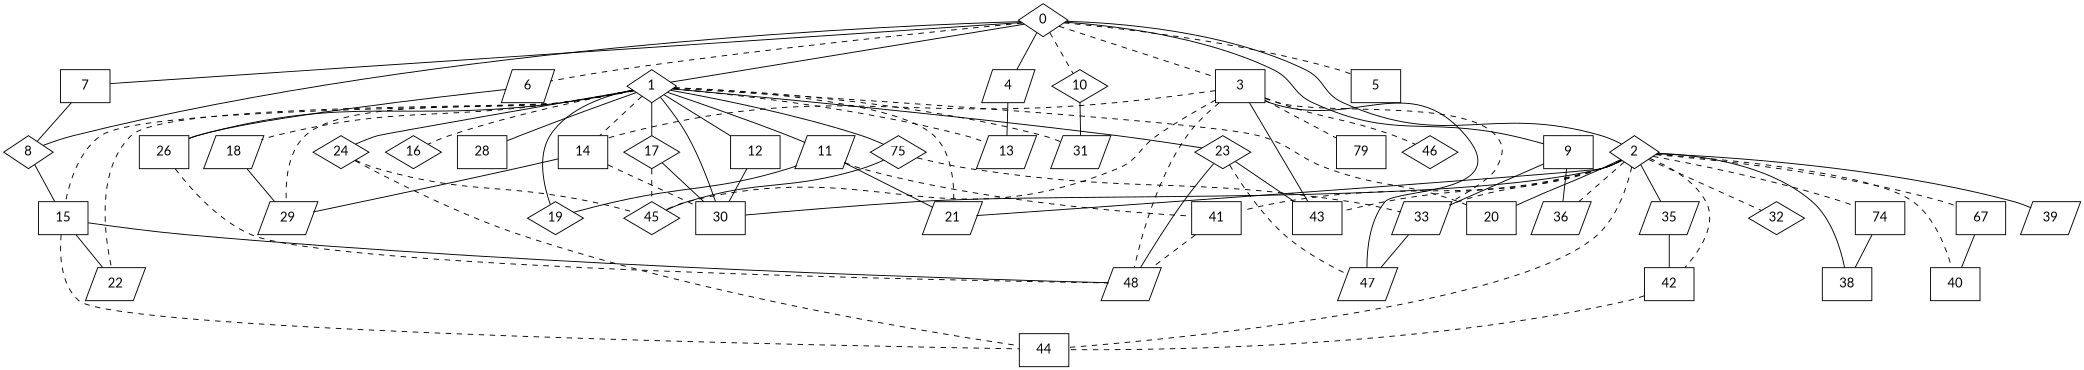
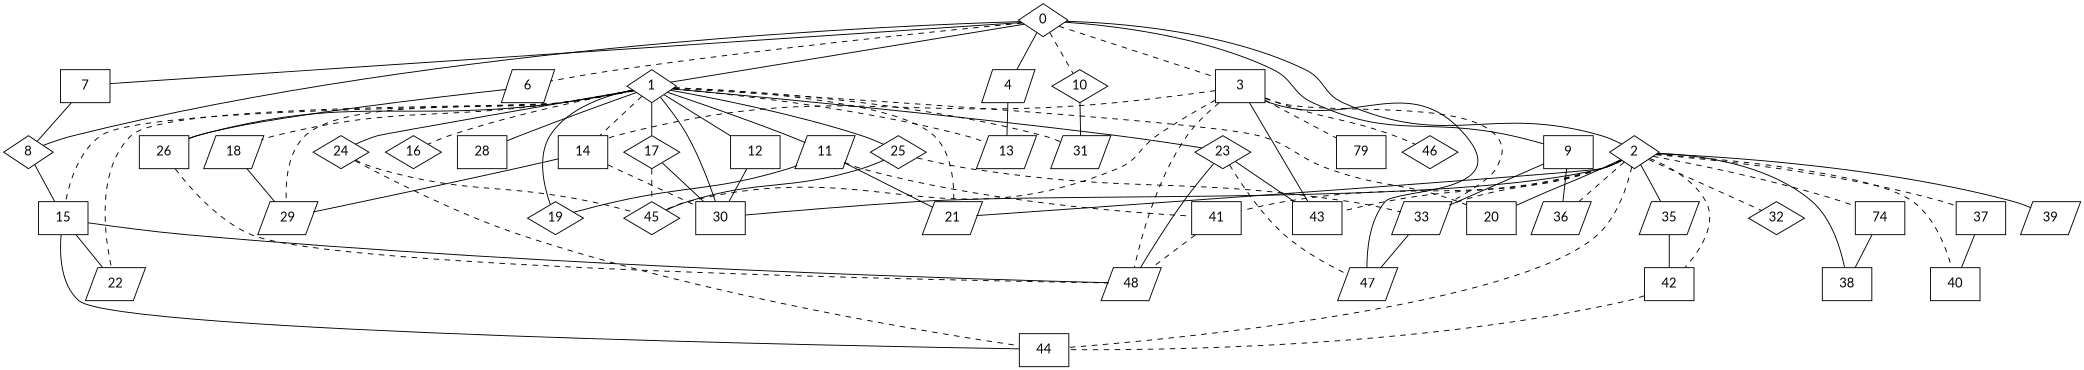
node "5": removed
node "75": label "75" -> "25"
node "67": label "67" -> "37"
edge "15" -- "44": style dashed -> solid
